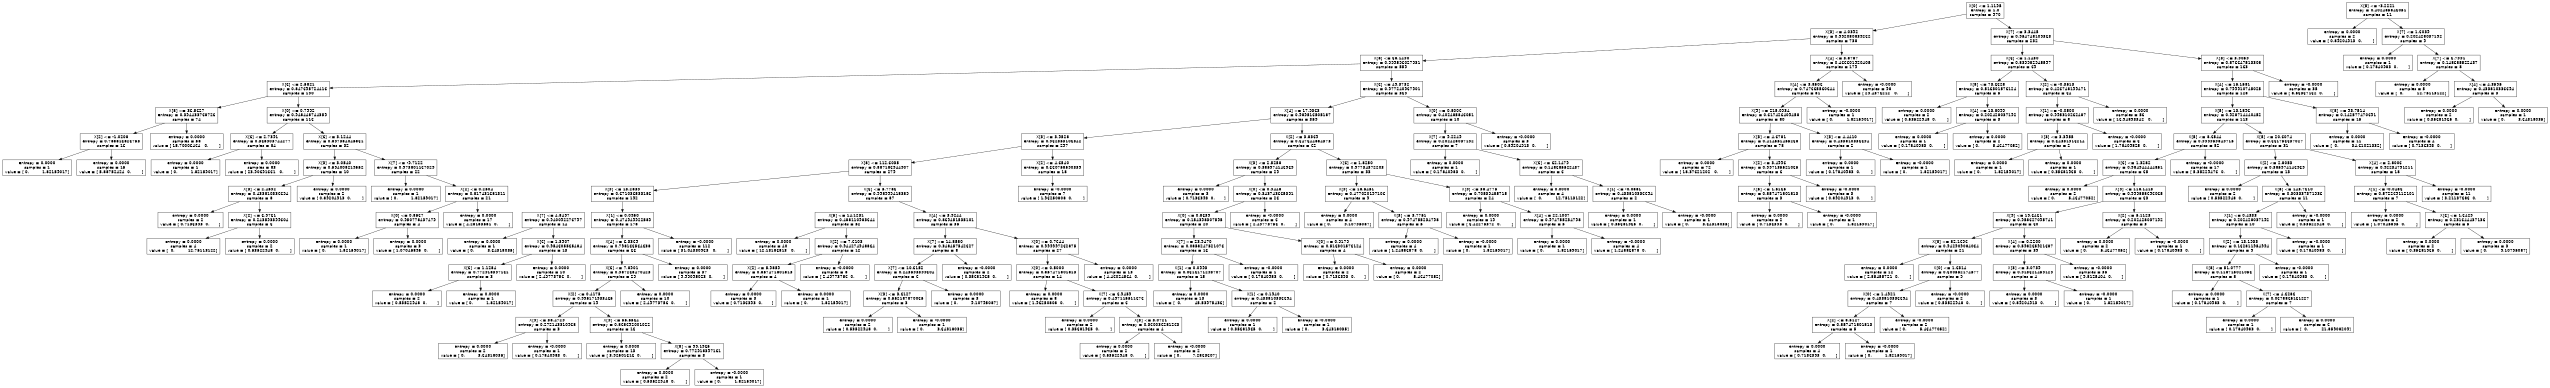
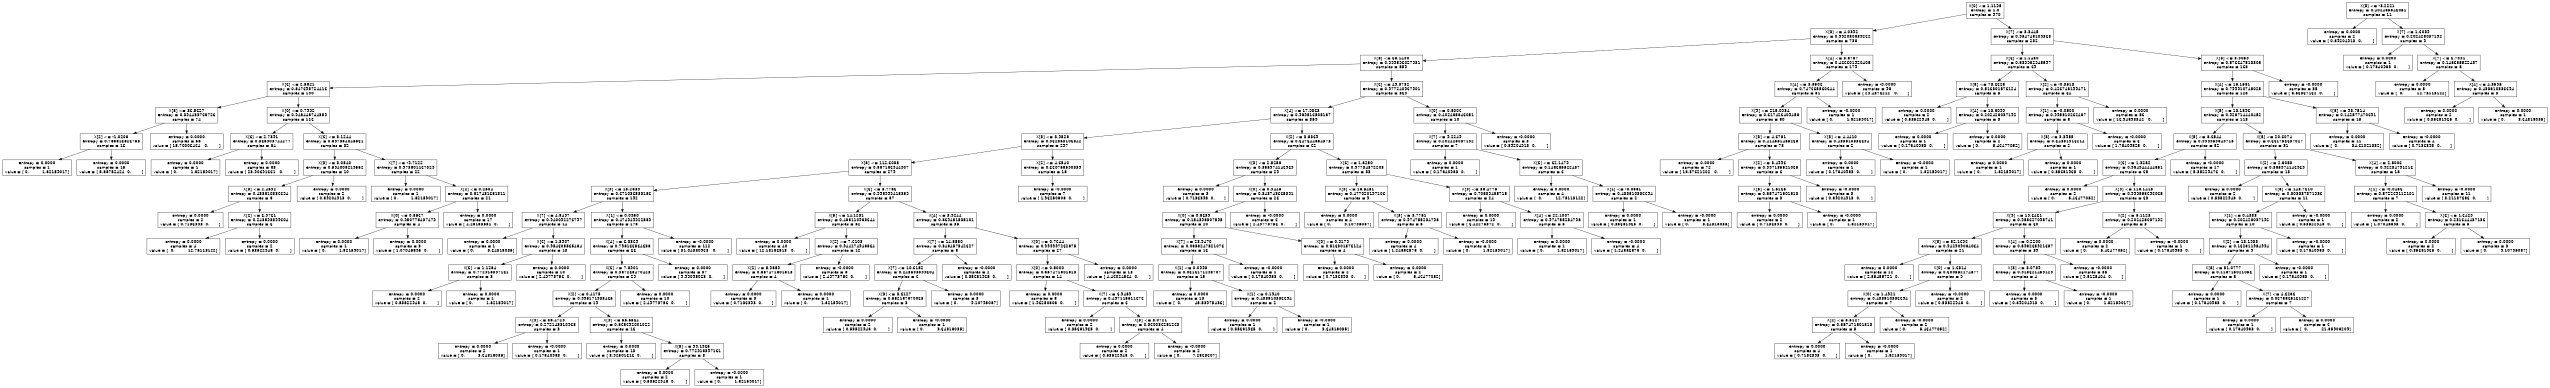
node "X[4] <= 2.8006 entropy = 0.92234791211 samples = 18": label "X[4] <= 2.8006 entropy = 0.92234791211 samples = 18" -> "X[4] <= 2.8006 entropy = 0.92234791216 samples = 18"
edge "X[9] <= 13.2839 entropy = 0.671036533186 samples = 192" -> "X[7] <= 4.8497 entropy = 0.940092276797 samples = 14": added
edge "X[6] <= 5.7786 entropy = 0.998999418389 samples = 87" -> "X[5] <= 14.1231 entropy = 0.488110983644 samples = 52": added
